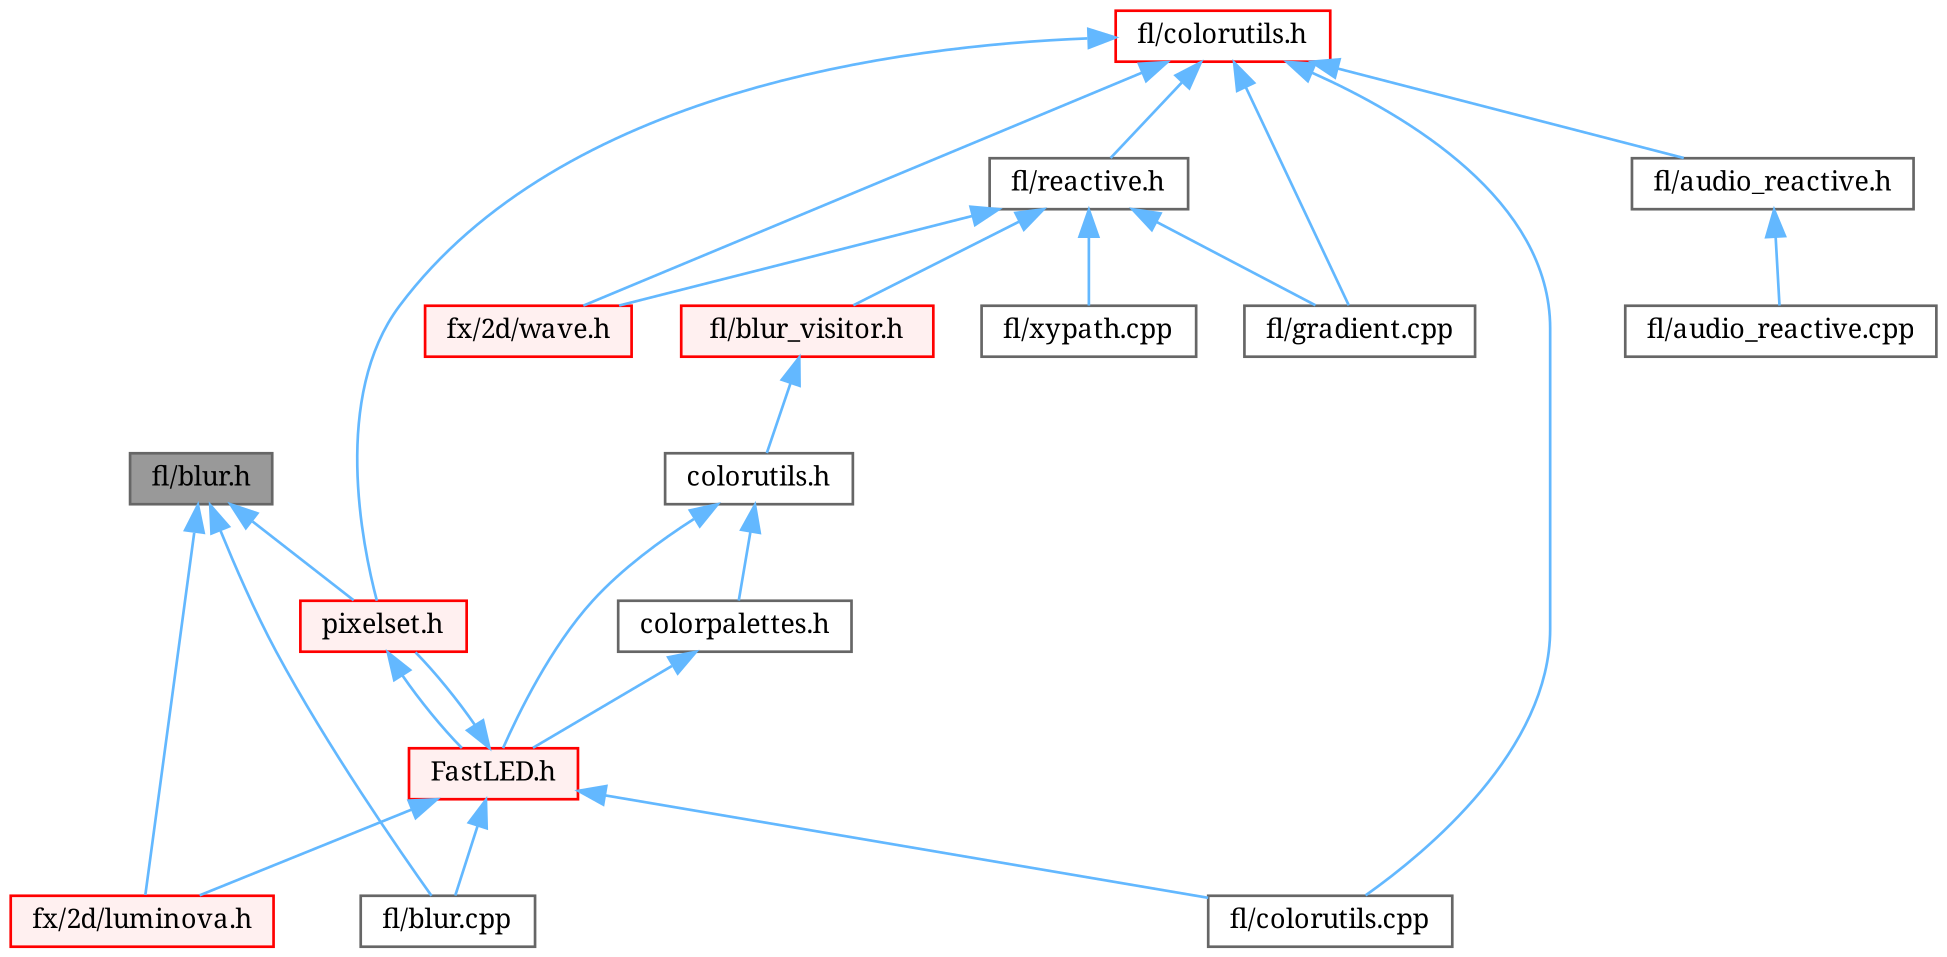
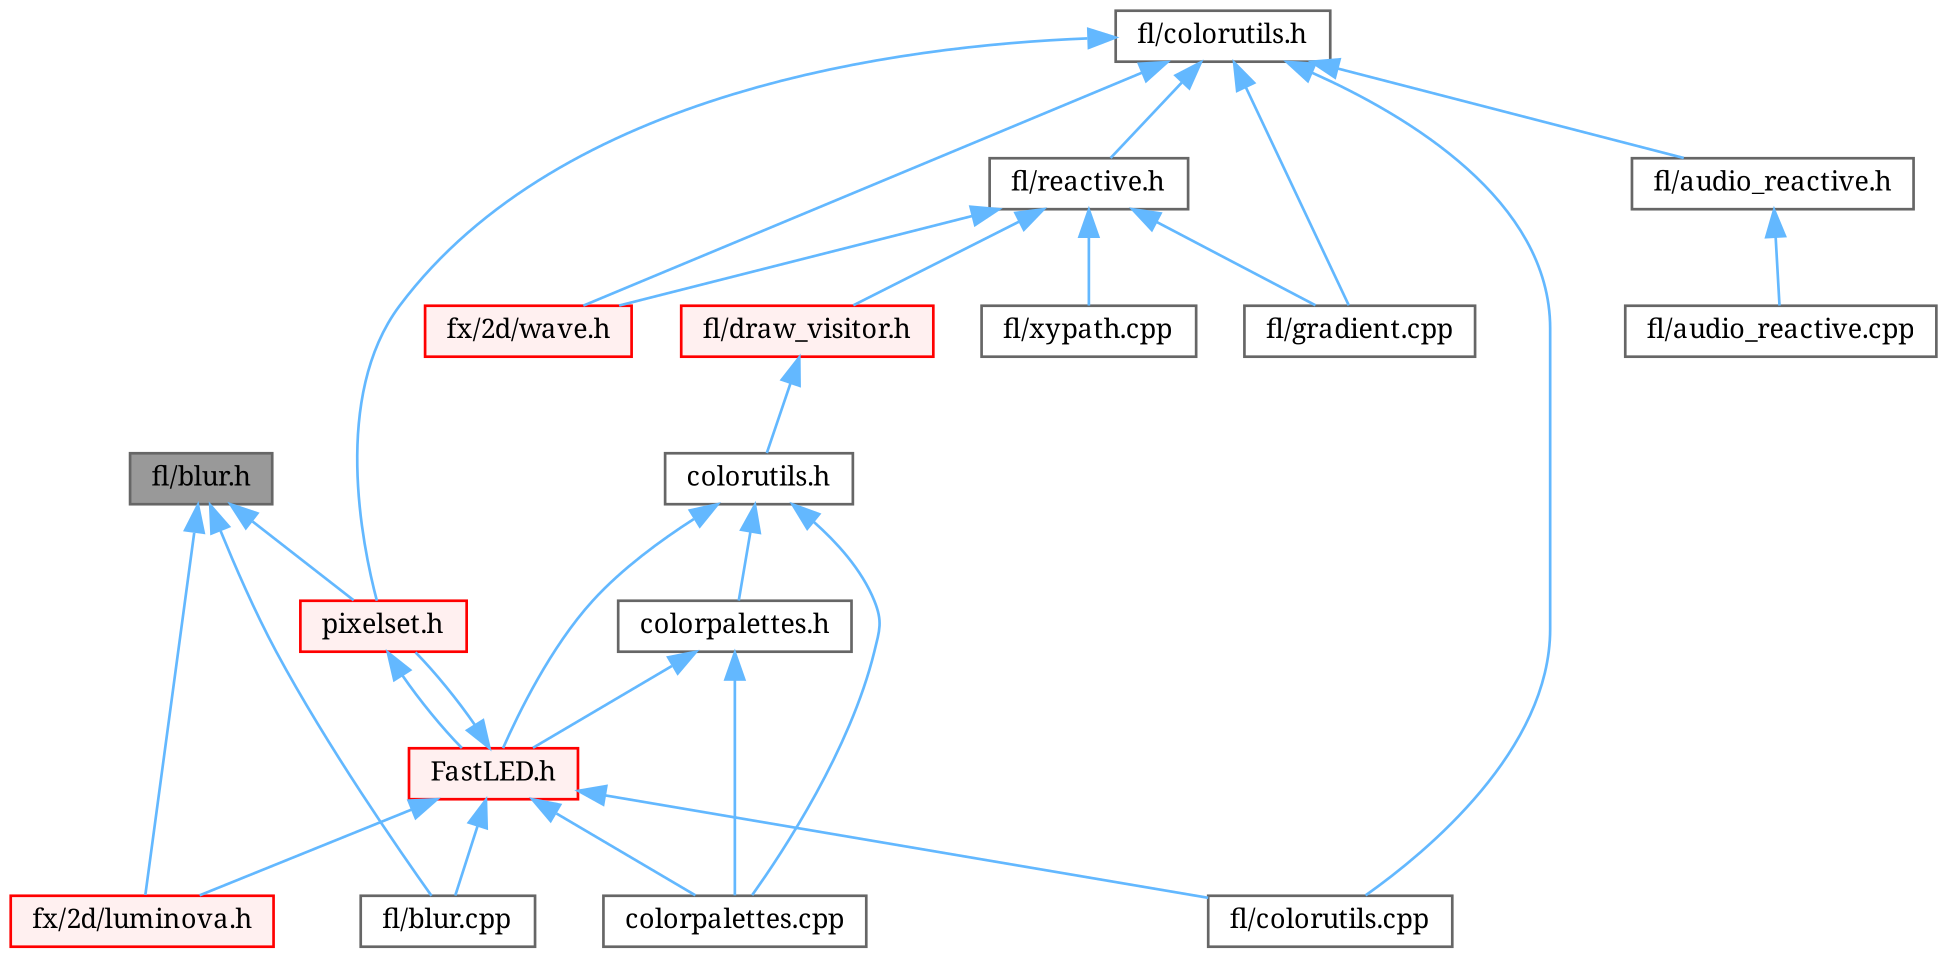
node "fl/colorutils.h": color red -> grey40
node "fl/blur_visitor.h": label "fl/blur_visitor.h" -> "fl/draw_visitor.h"
node "colorpalettes.cpp": added
